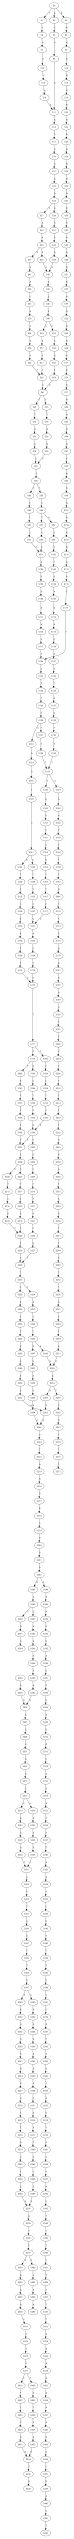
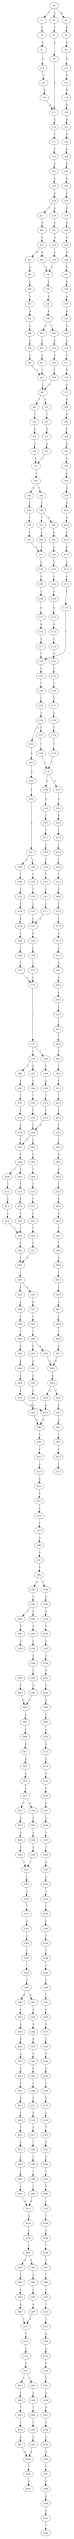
edge "S409" -> "S411": added, label "C"
